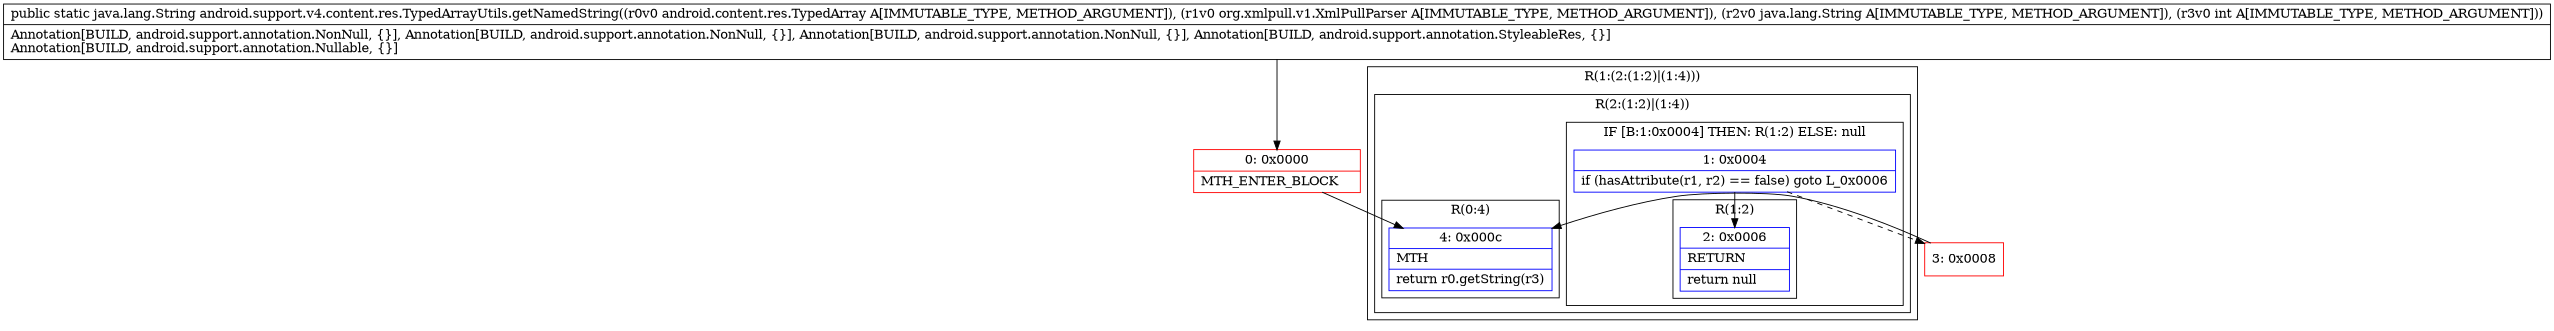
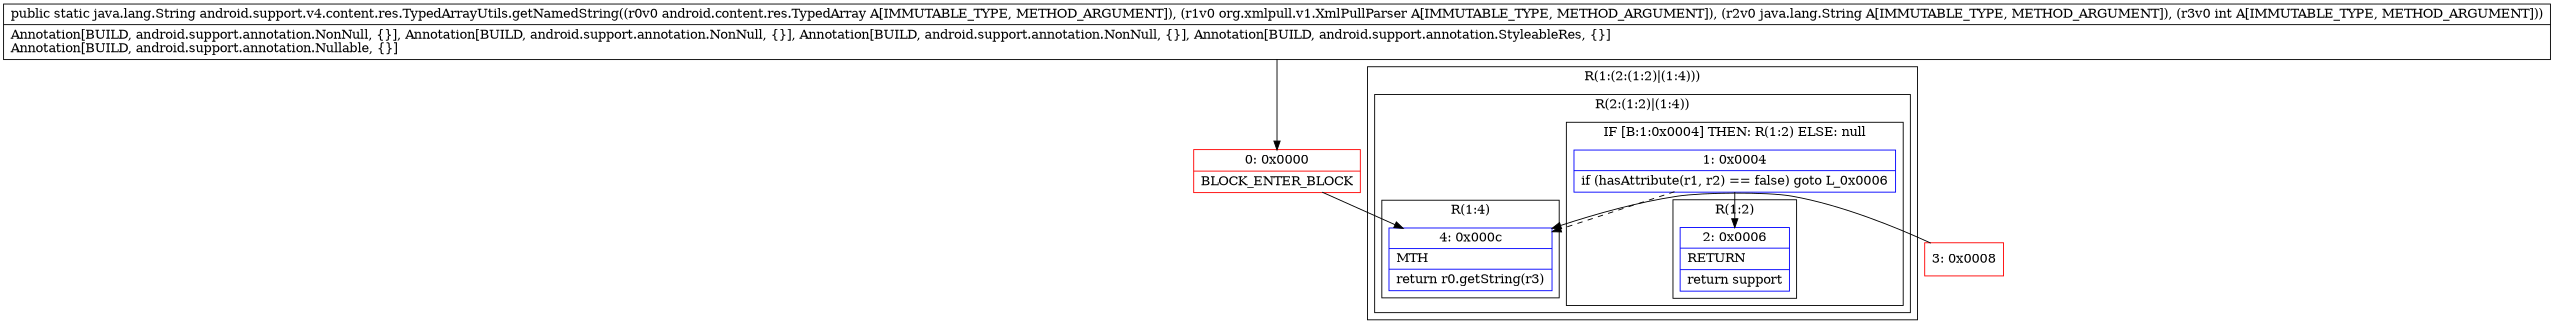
node "0: 0x0000": text "MTH_ENTER_BLOCK" -> "BLOCK_ENTER_BLOCK"
cluster "R(0:4)": label "R(0:4)" -> "R(1:4)"
edge "1: 0x0004" -> "3: 0x0008": now "1: 0x0004" -> "4: 0x000c"
node "2: 0x0006": text "return null" -> "return support"
